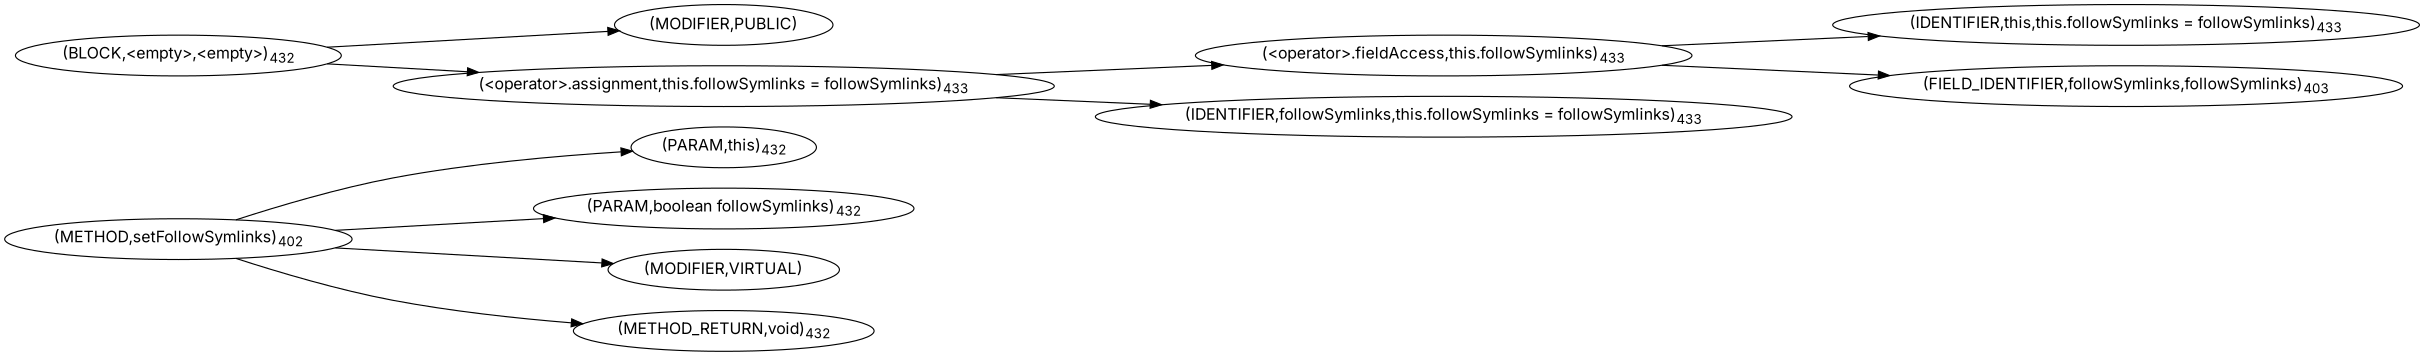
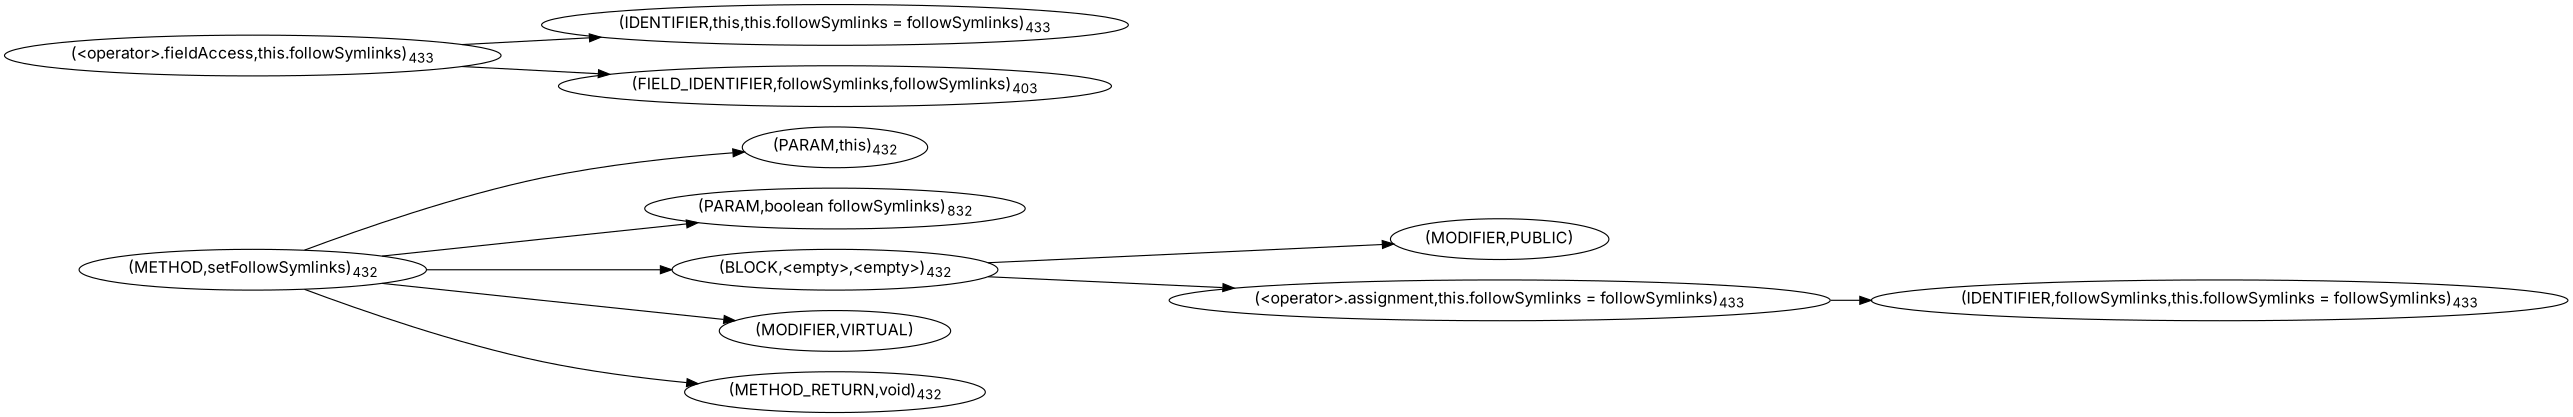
edge "(<operator>.assignment,this.followSymlinks = followSymlinks)" -> "(<operator>.fieldAccess,this.followSymlinks)": removed
node "(PARAM,boolean followSymlinks)": text "432" -> "832"
node "(METHOD,setFollowSymlinks)": text "402" -> "432"
edge "(METHOD,setFollowSymlinks)" -> "(BLOCK,<empty>,<empty>)": added
